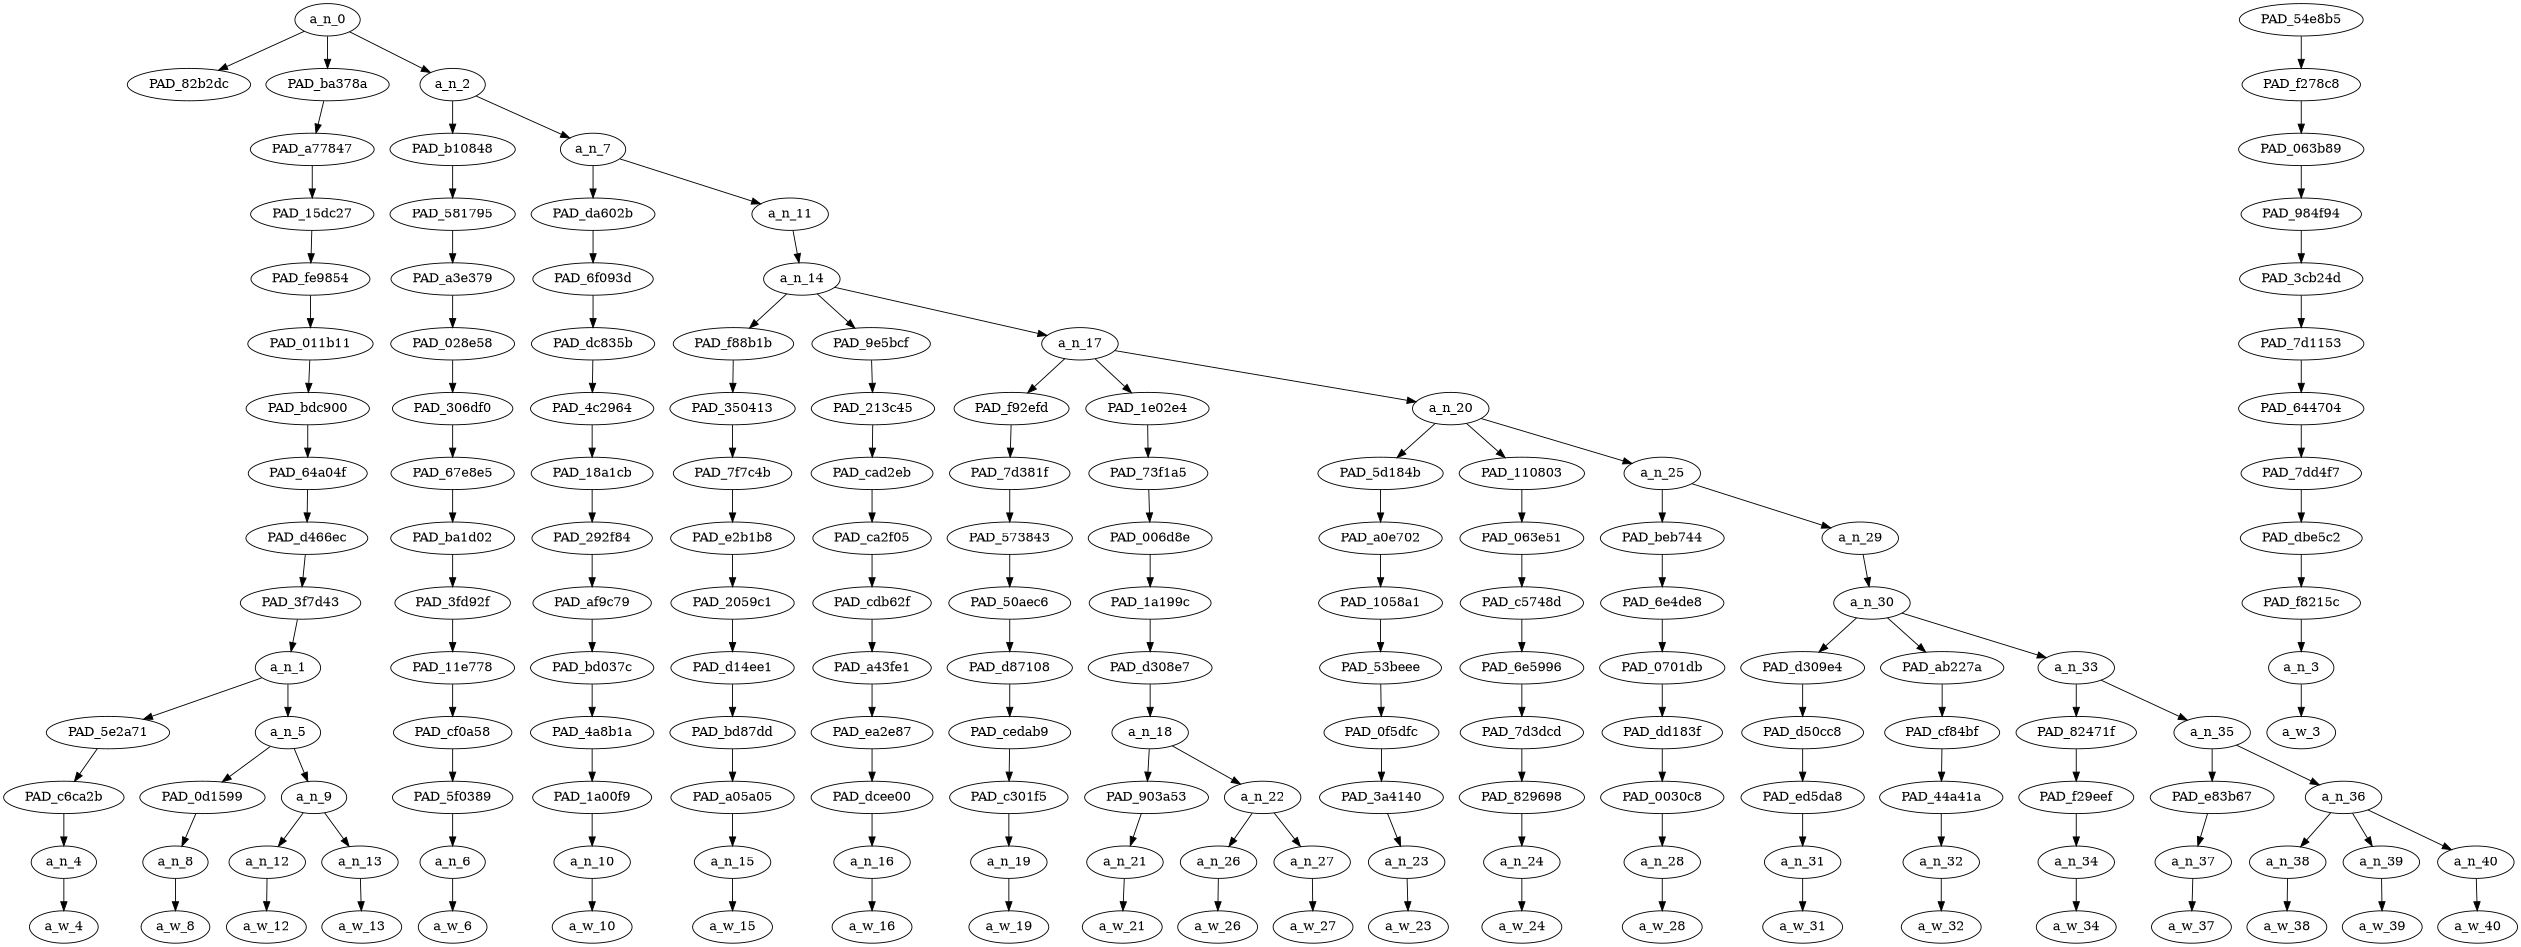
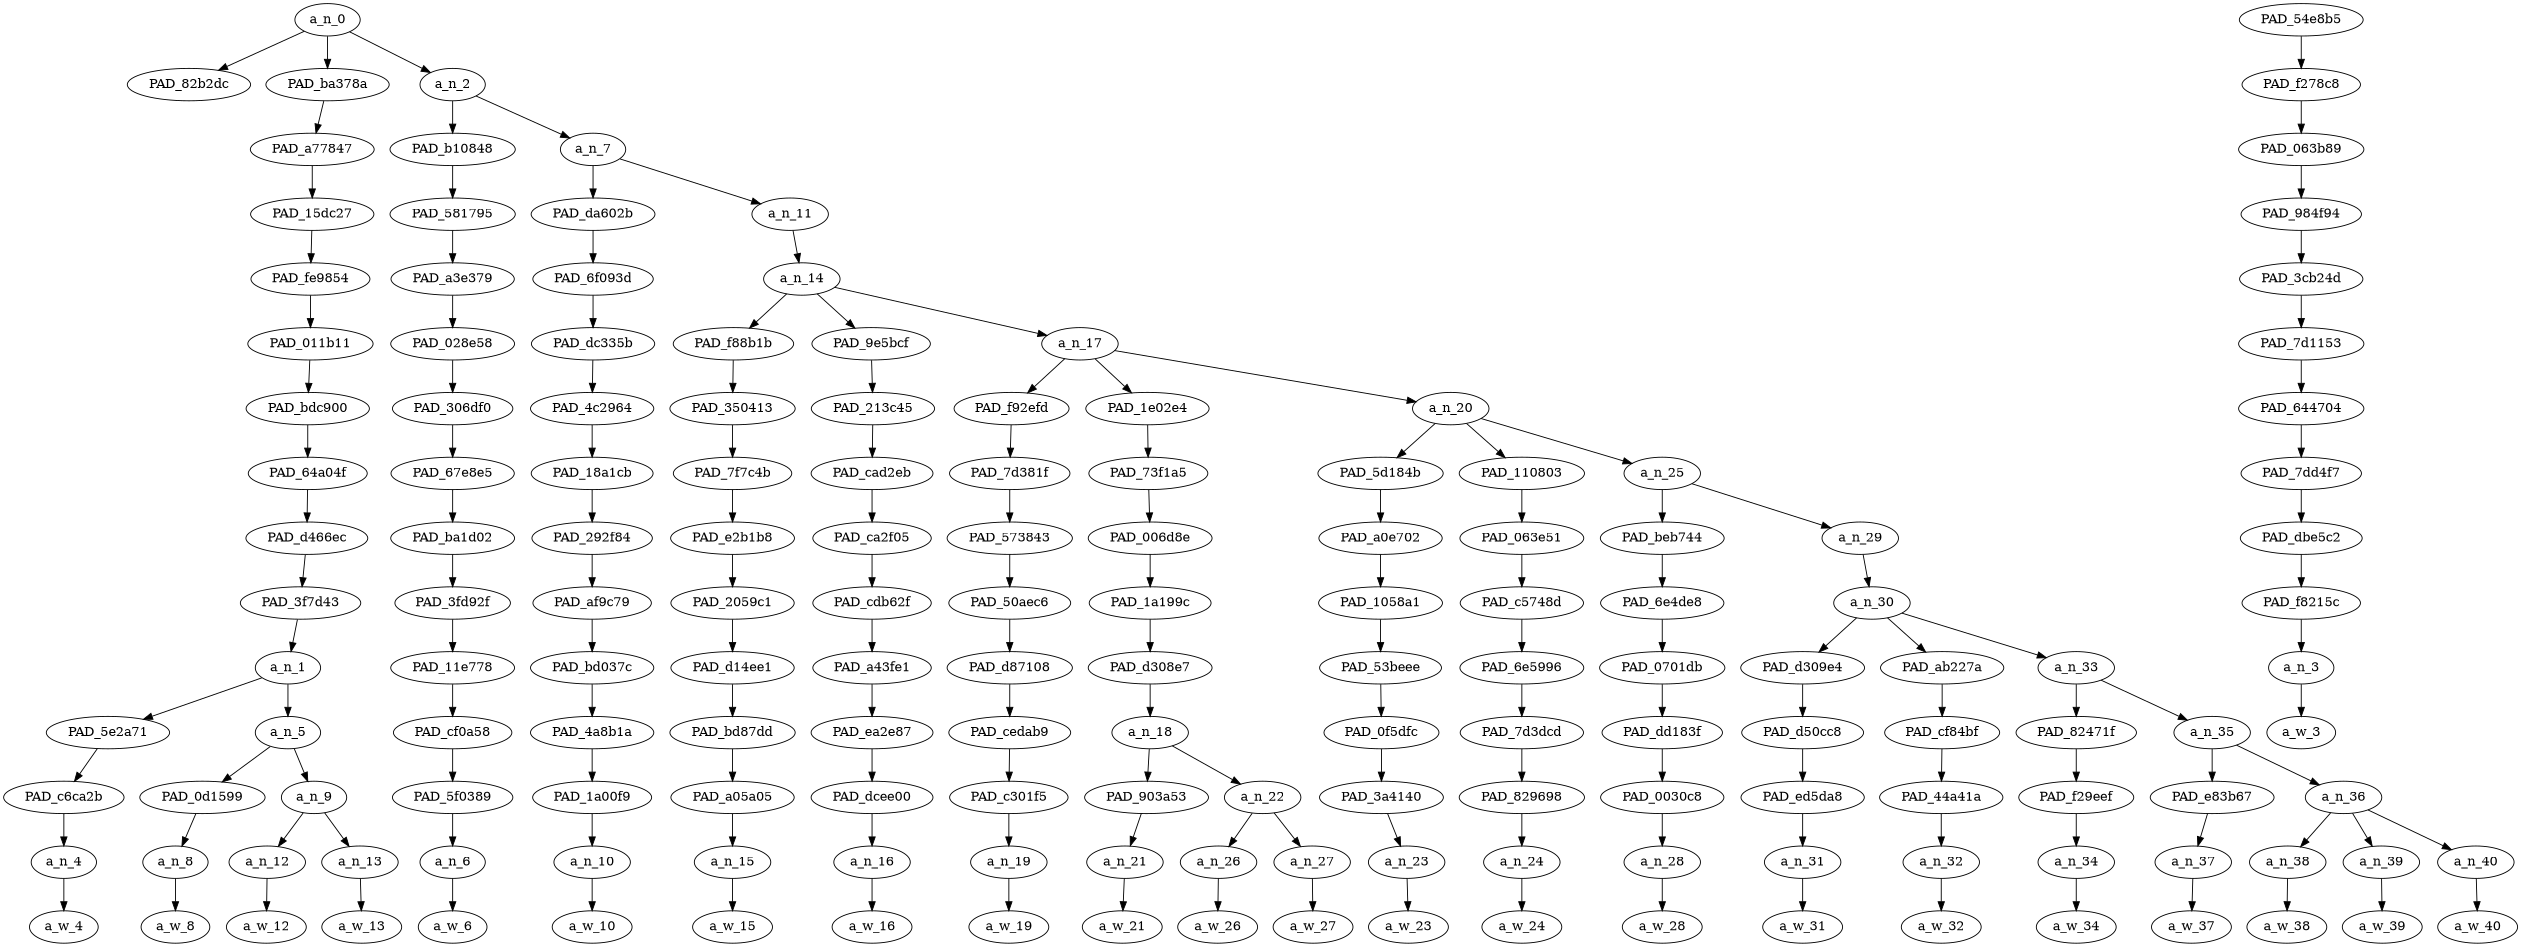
node "PAD_dc835b": label "PAD_dc835b" -> "PAD_dc335b"
